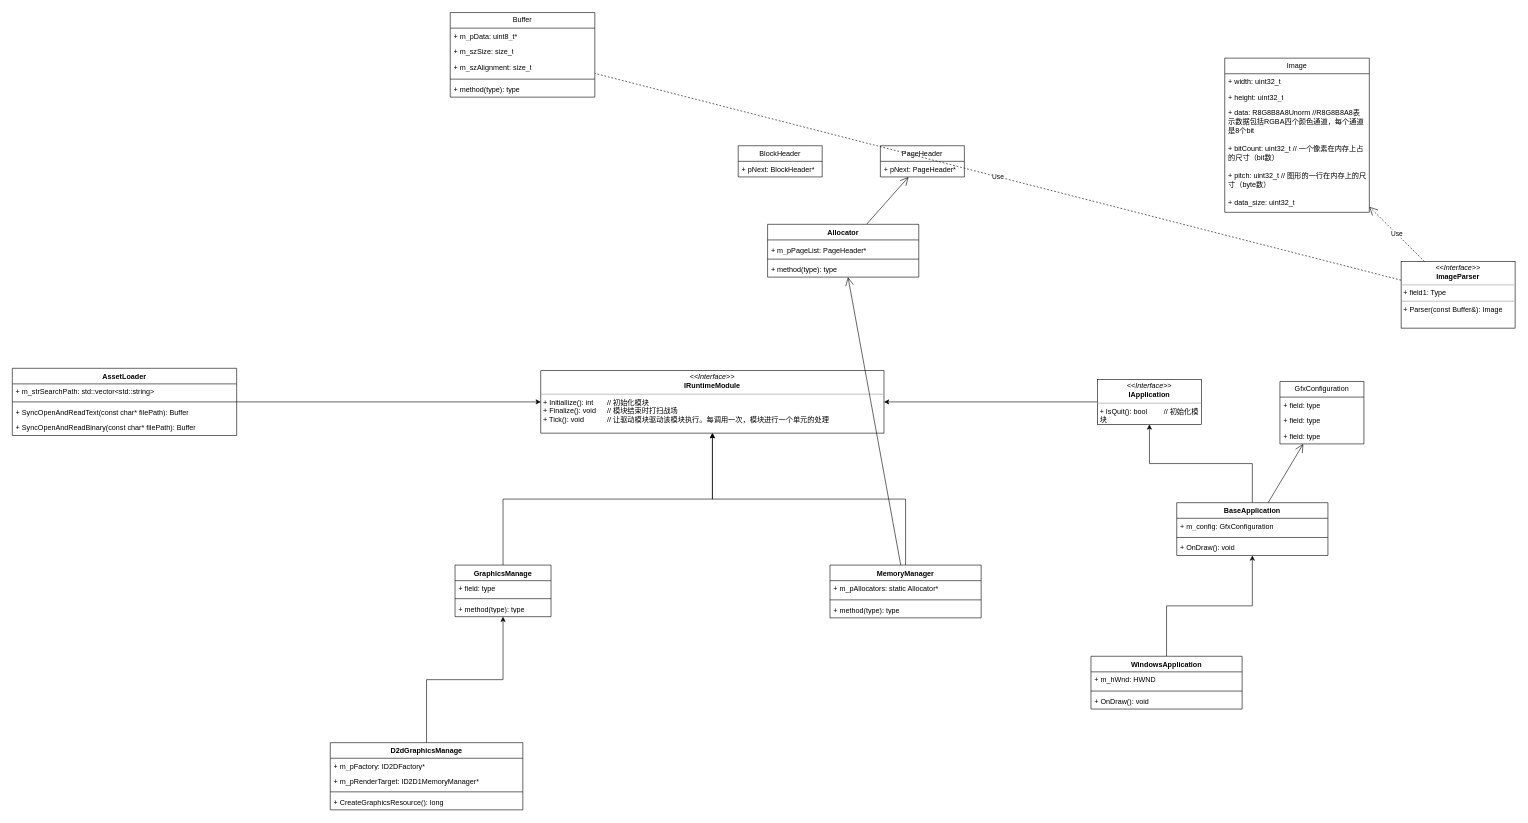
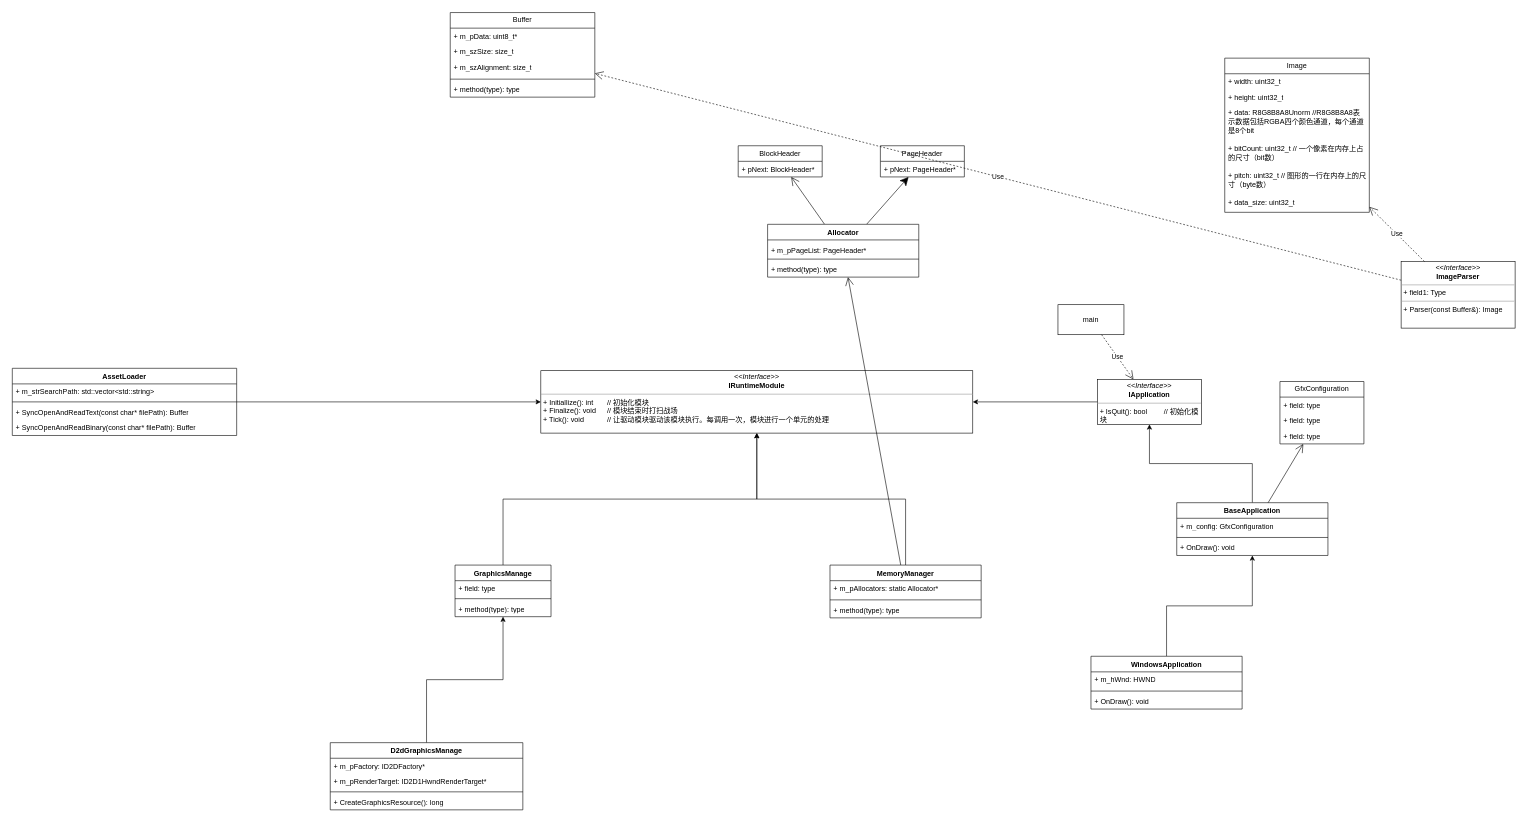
edge "Buffer" -- "<<Interface>> ImageParser + field1: Type + Parser(const Buffer&): Image": arrowhead none -> open
edge "Allocator" -> "PageHeader": arrowhead open -> classic
edge "Allocator" -> "BlockHeader": added
node "main": added
edge "main" -> "<<Interface>> IApplication + IsQuit(): bool // 初始化模块": added, label "Use"
node "<<Interface>> IRuntimeModule + Initiallize(): int // 初始化模块 + Finalize(): void // 模块结束时打扫战场 + Tick(): void // 让驱动模块驱动该模块执行。每调用一次，模块进行一个单元的处理": size 343x62 -> 432x62
node "+ m_pRenderTarget: ID2D1MemoryManager*": label "+ m_pRenderTarget: ID2D1MemoryManager*" -> "+ m_pRenderTarget: ID2D1HwndRenderTarget*"
